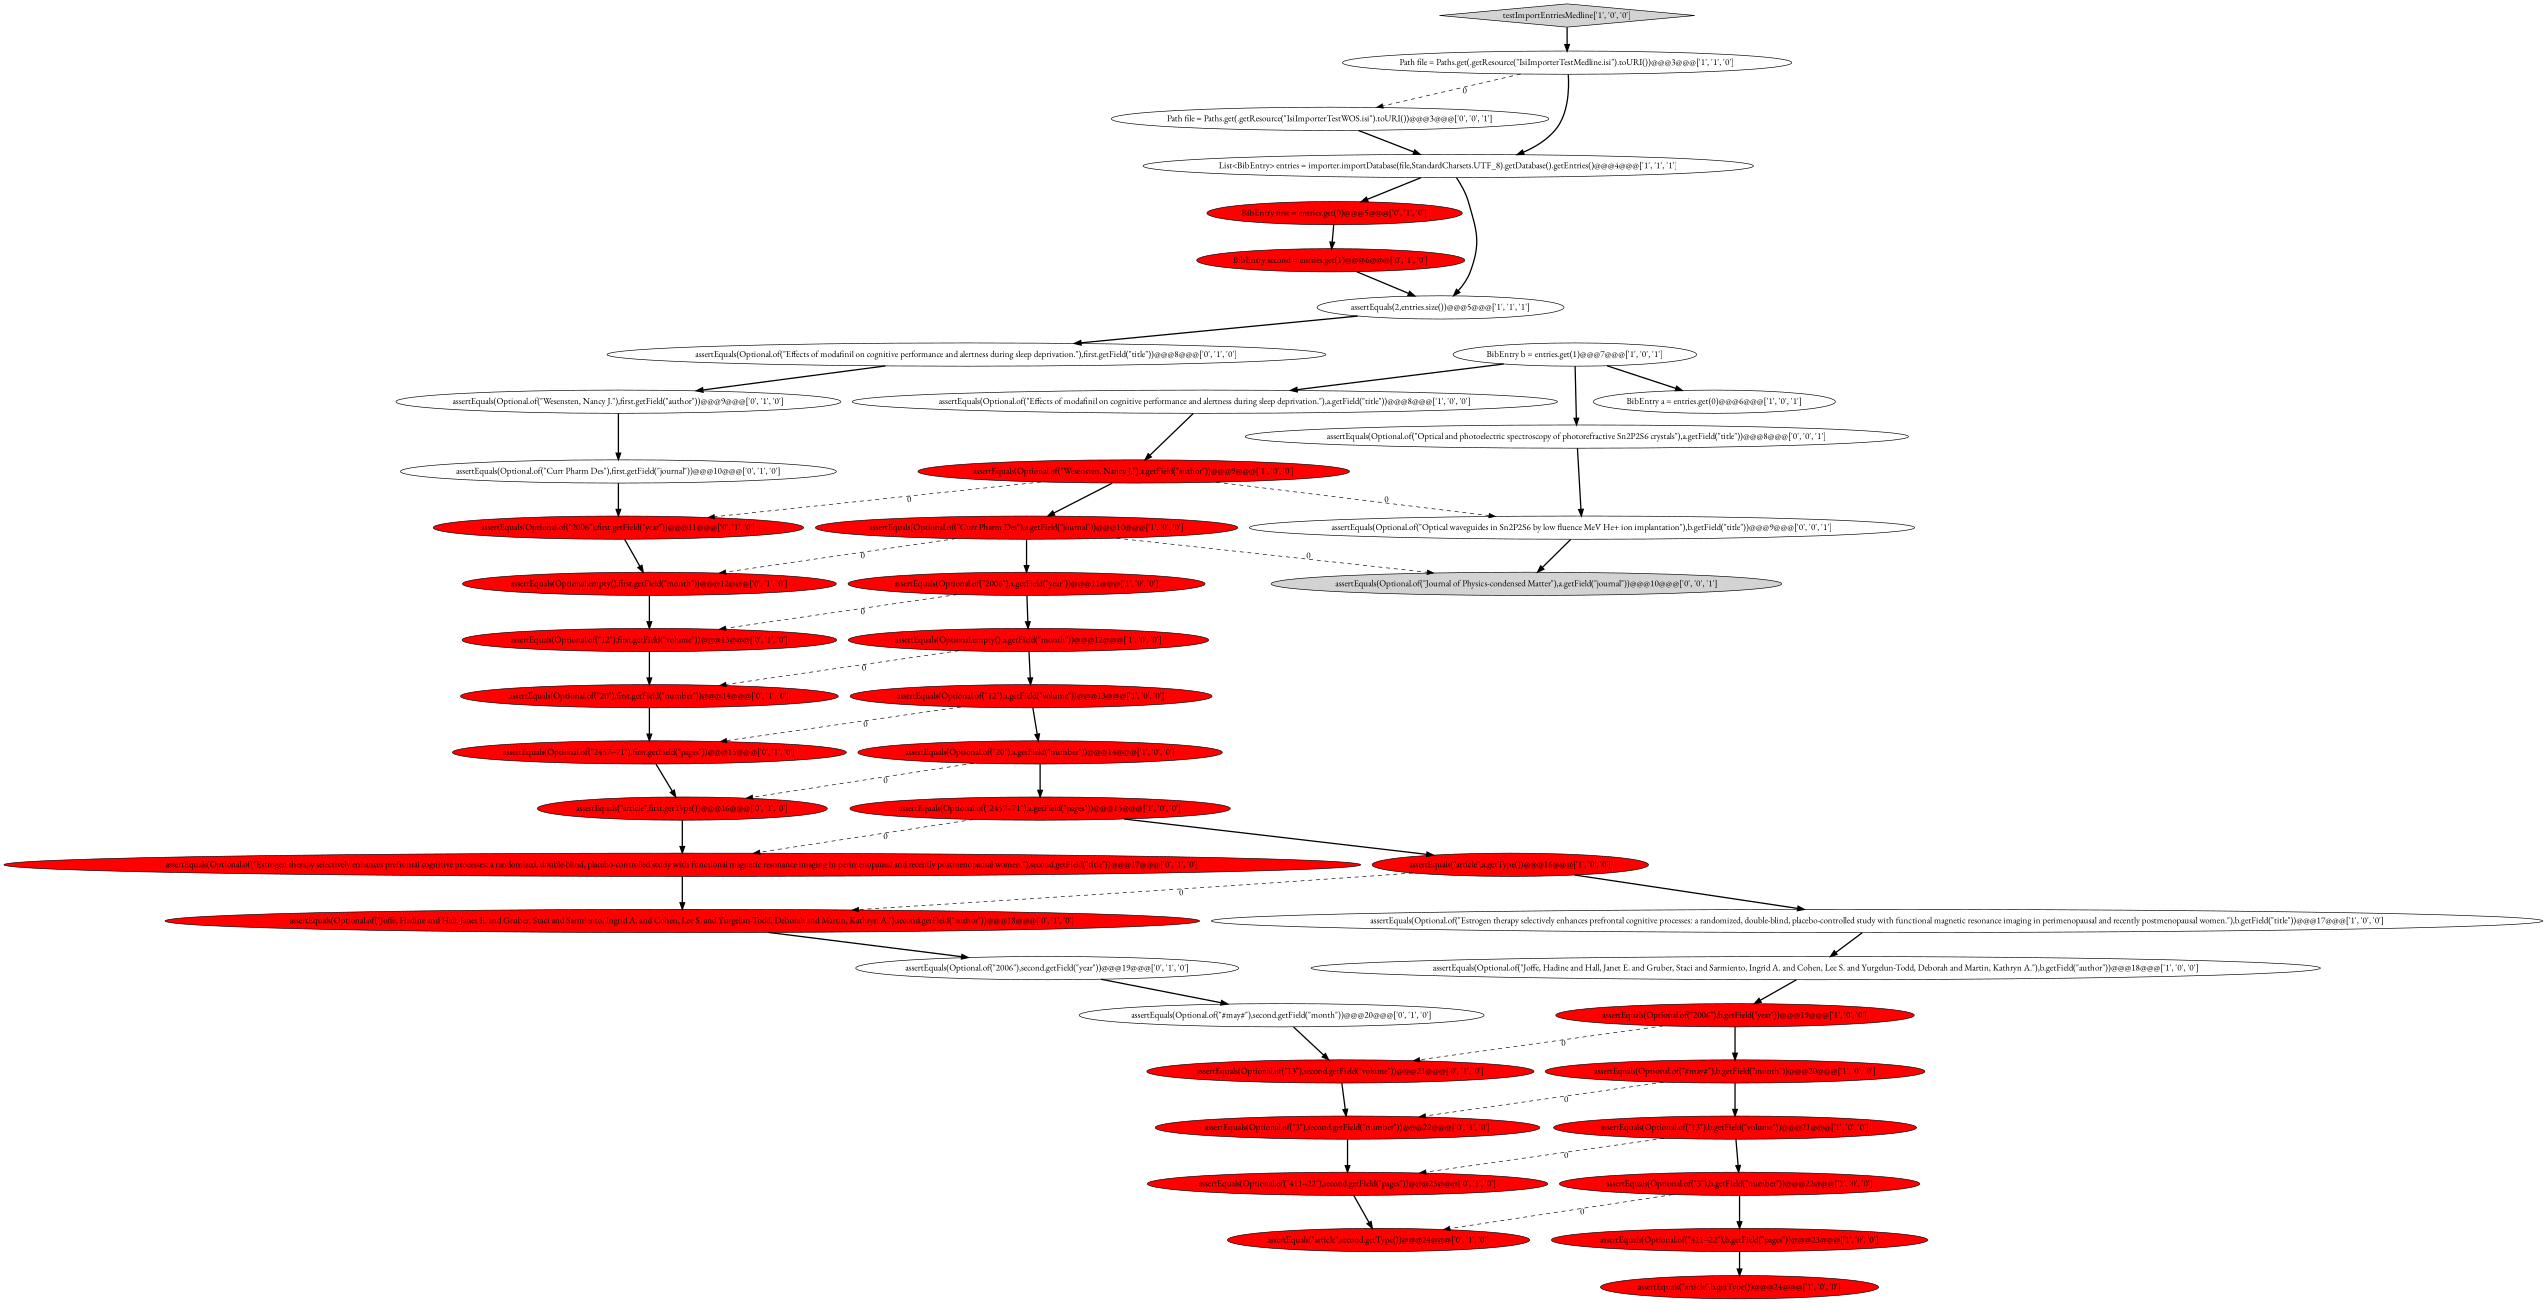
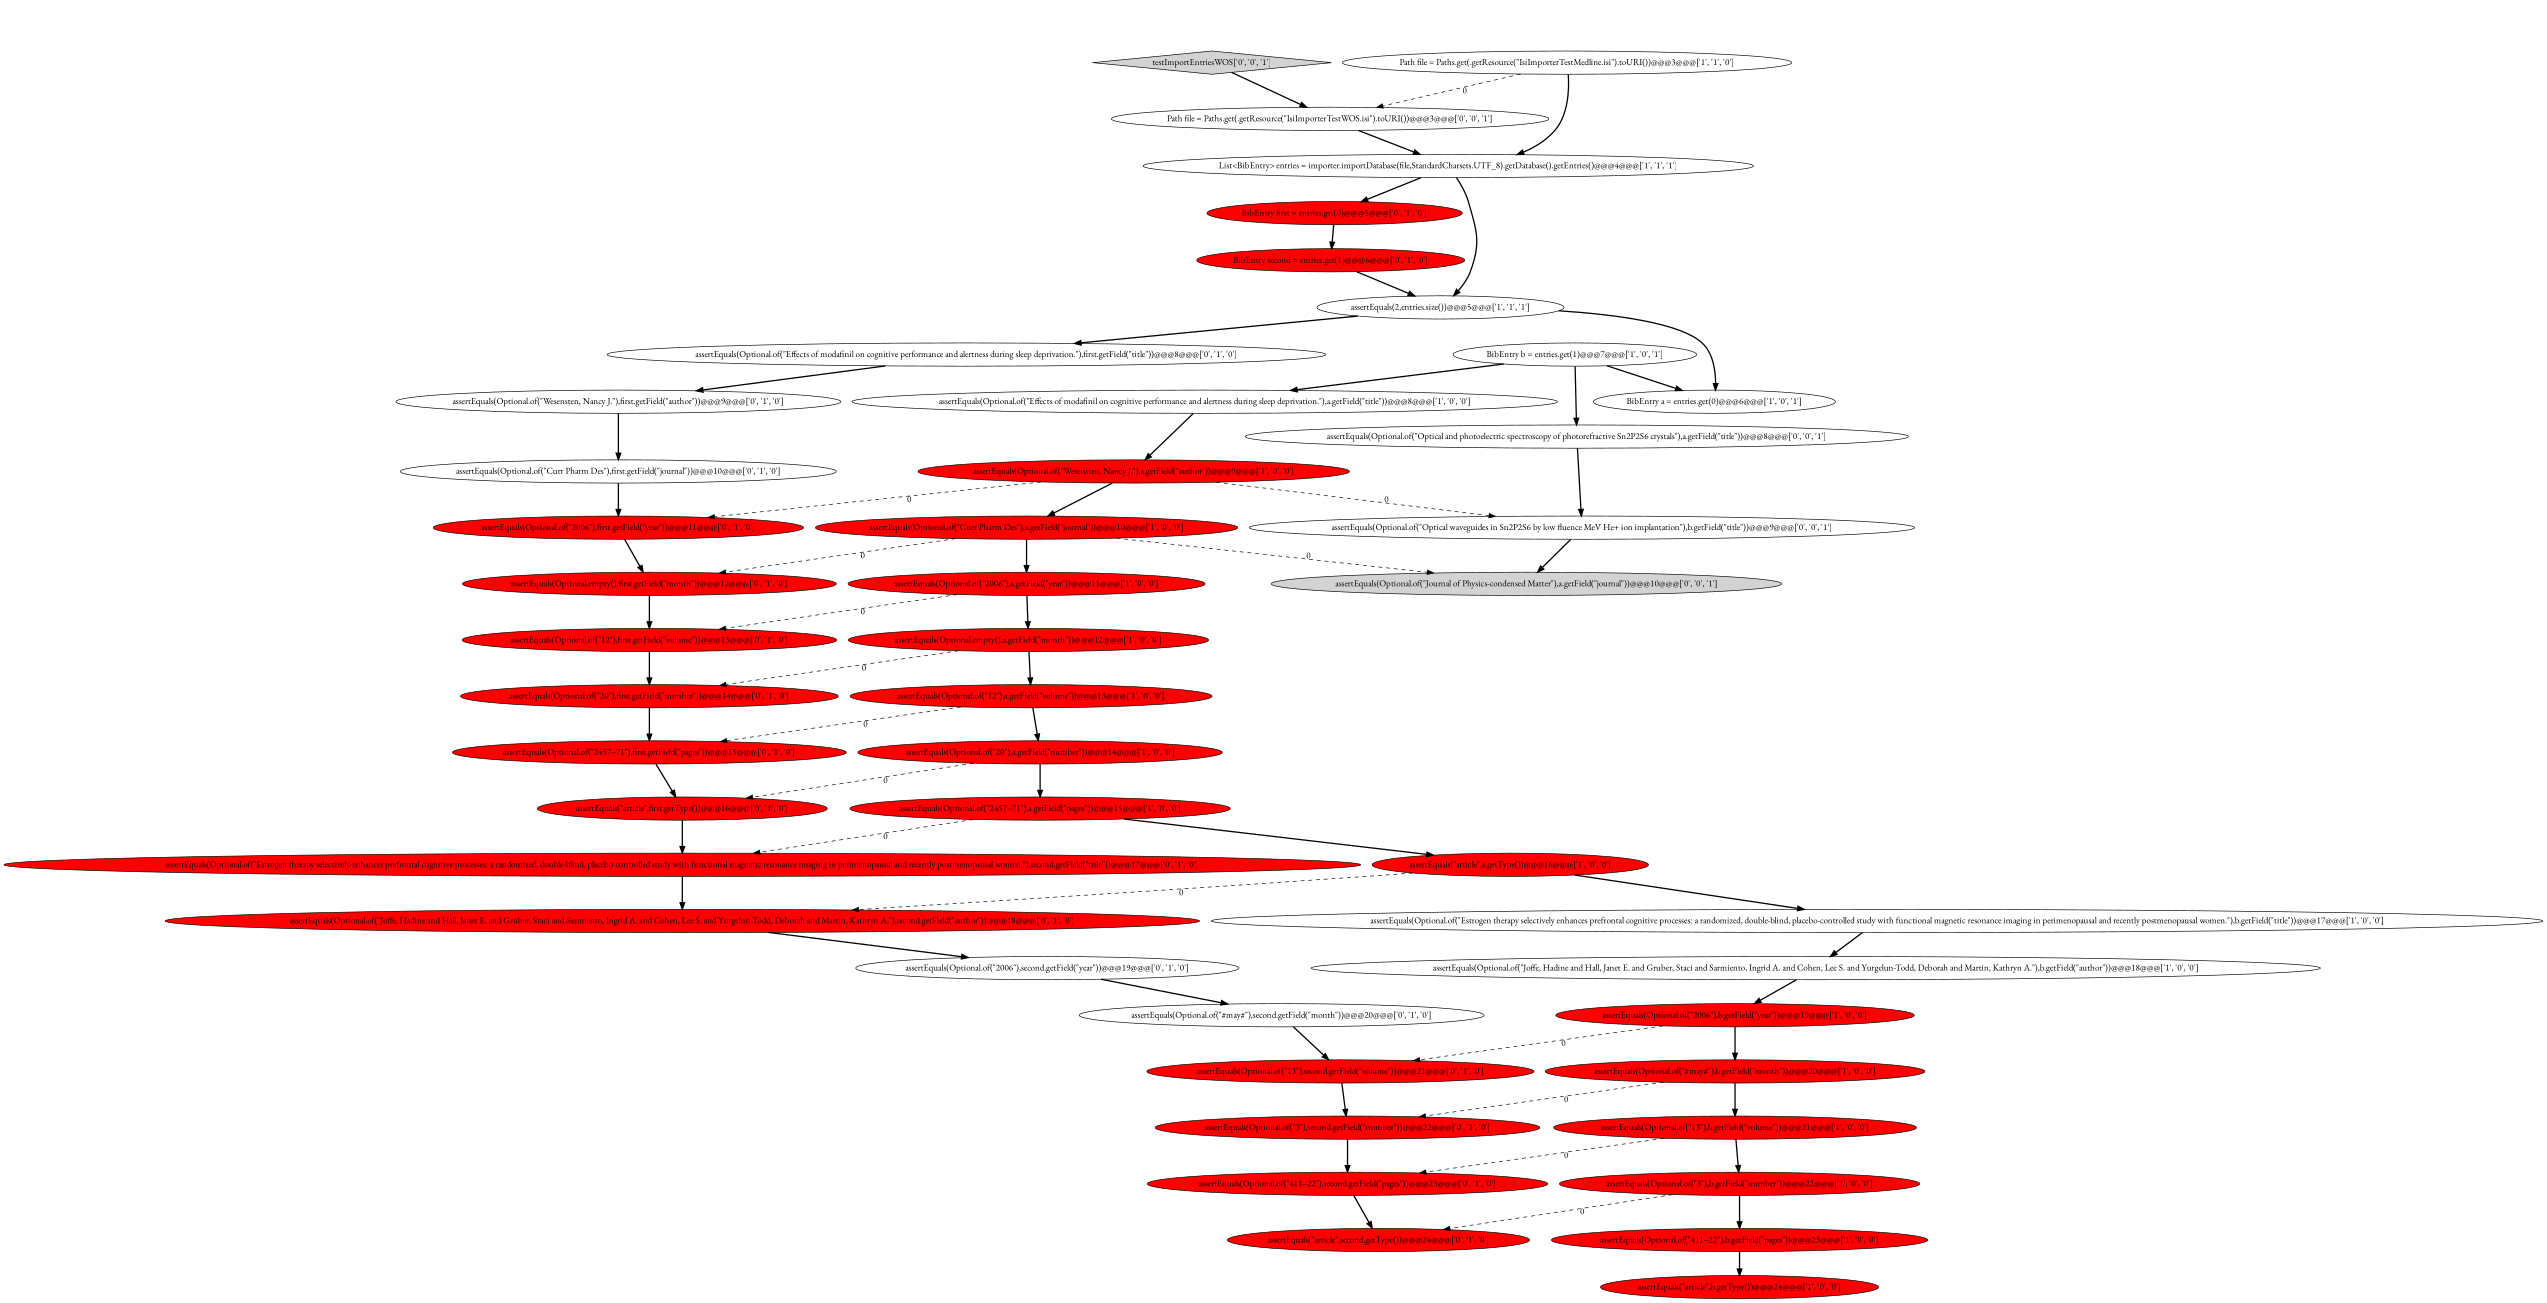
node "testImportEntriesMedline['1', '0', '0']": removed
node "testImportEntriesWOS['0', '0', '1']": added
edge "assertEquals(2,entries.size())@@@5@@@['1', '1', '1']" -> "BibEntry a = entries.get(0)@@@6@@@['1', '0', '1']": added
